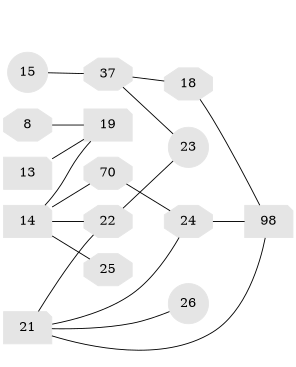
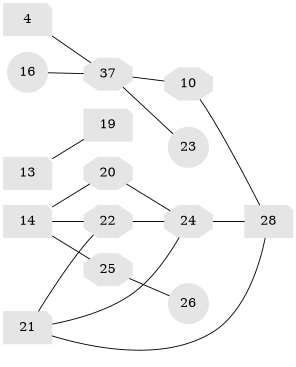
node "4": added
node "15": label "15" -> "16"
node "18": label "18" -> "10"
node "8": removed
edge "19" -- "14": removed
node "70": label "70" -> "20"
edge "23" -- "22": now "24" -- "22"
node "98": label "98" -> "28"
edge "26" -- "21": now "26" -- "25"
